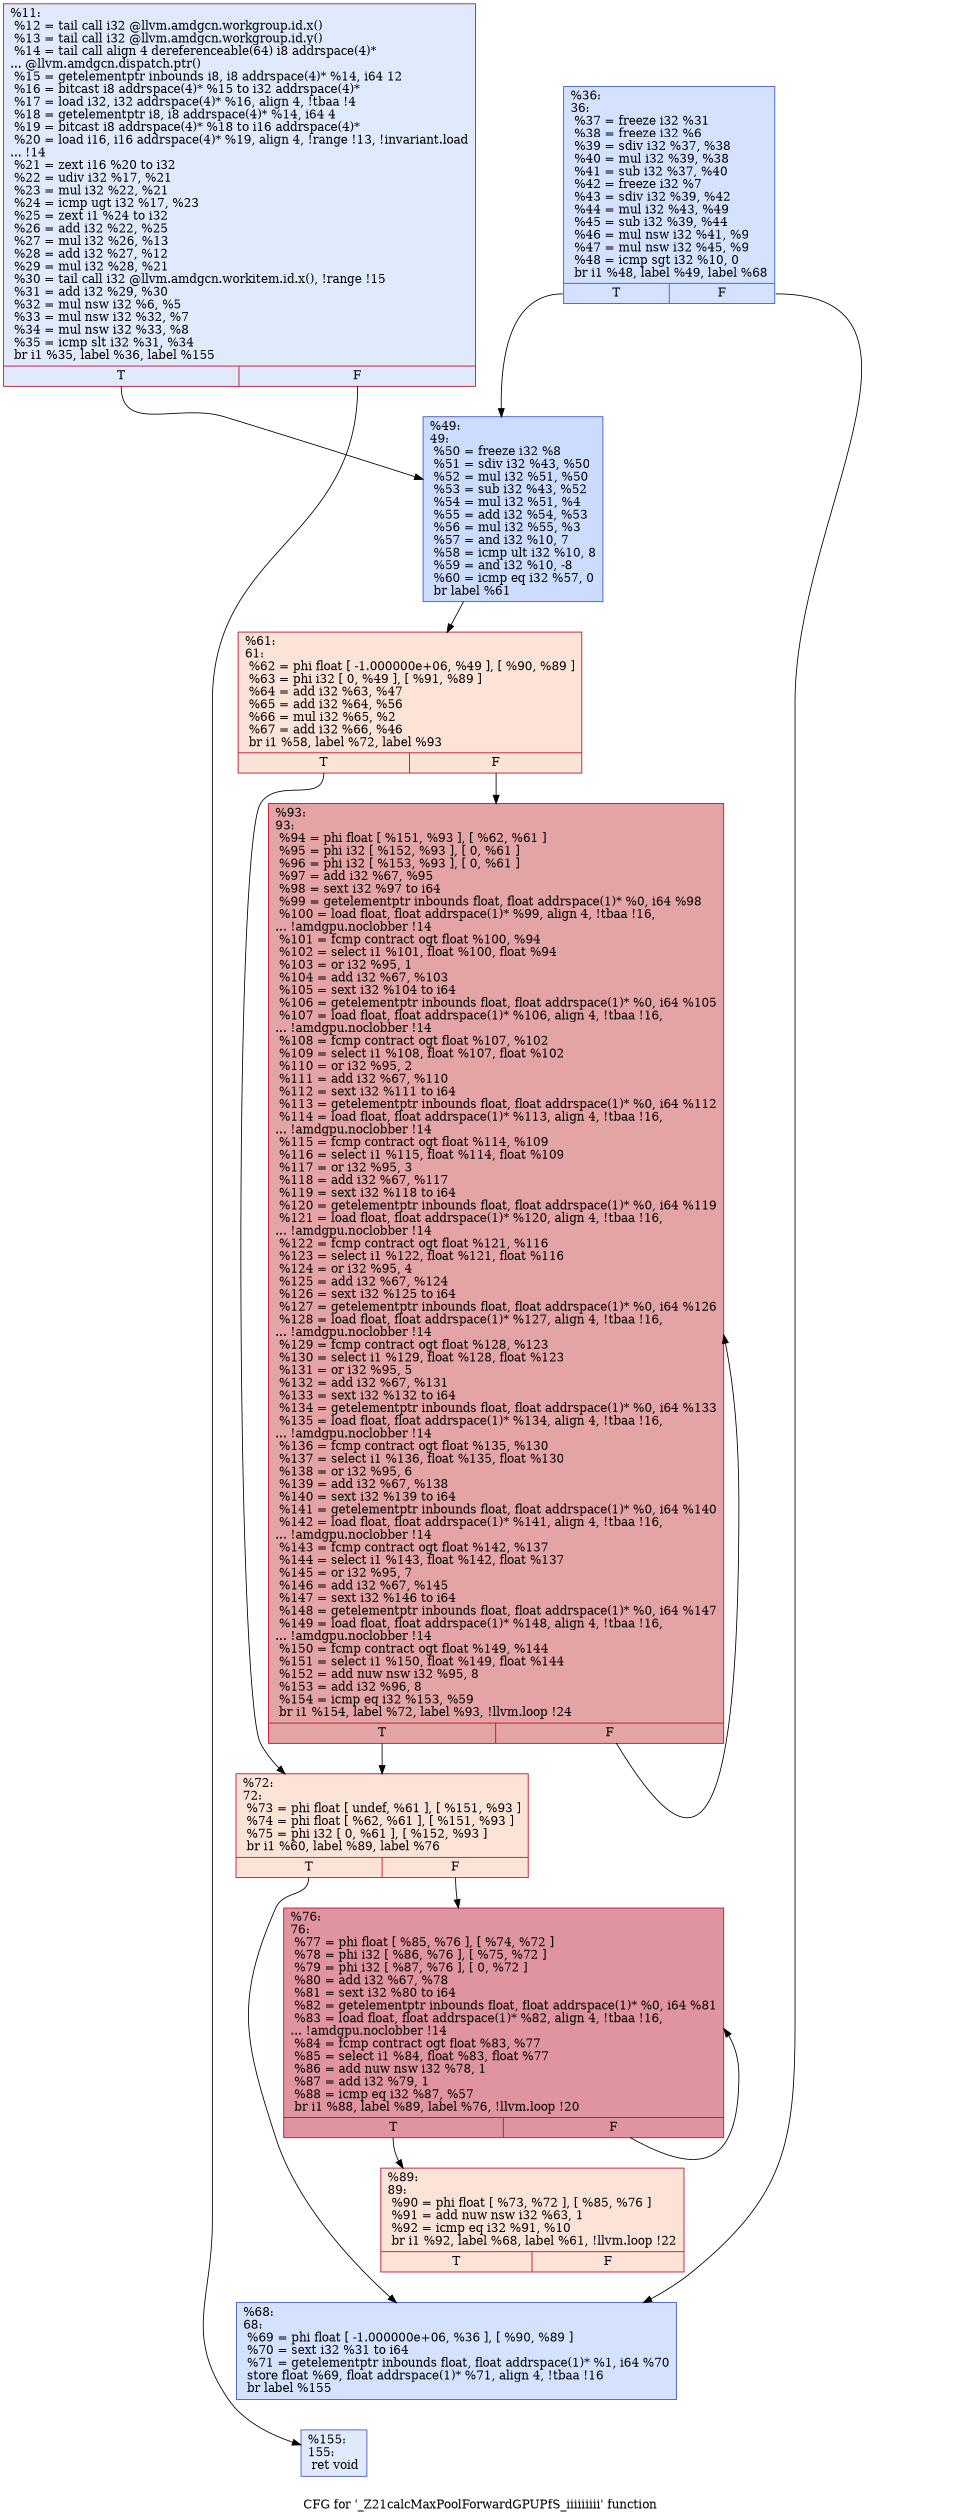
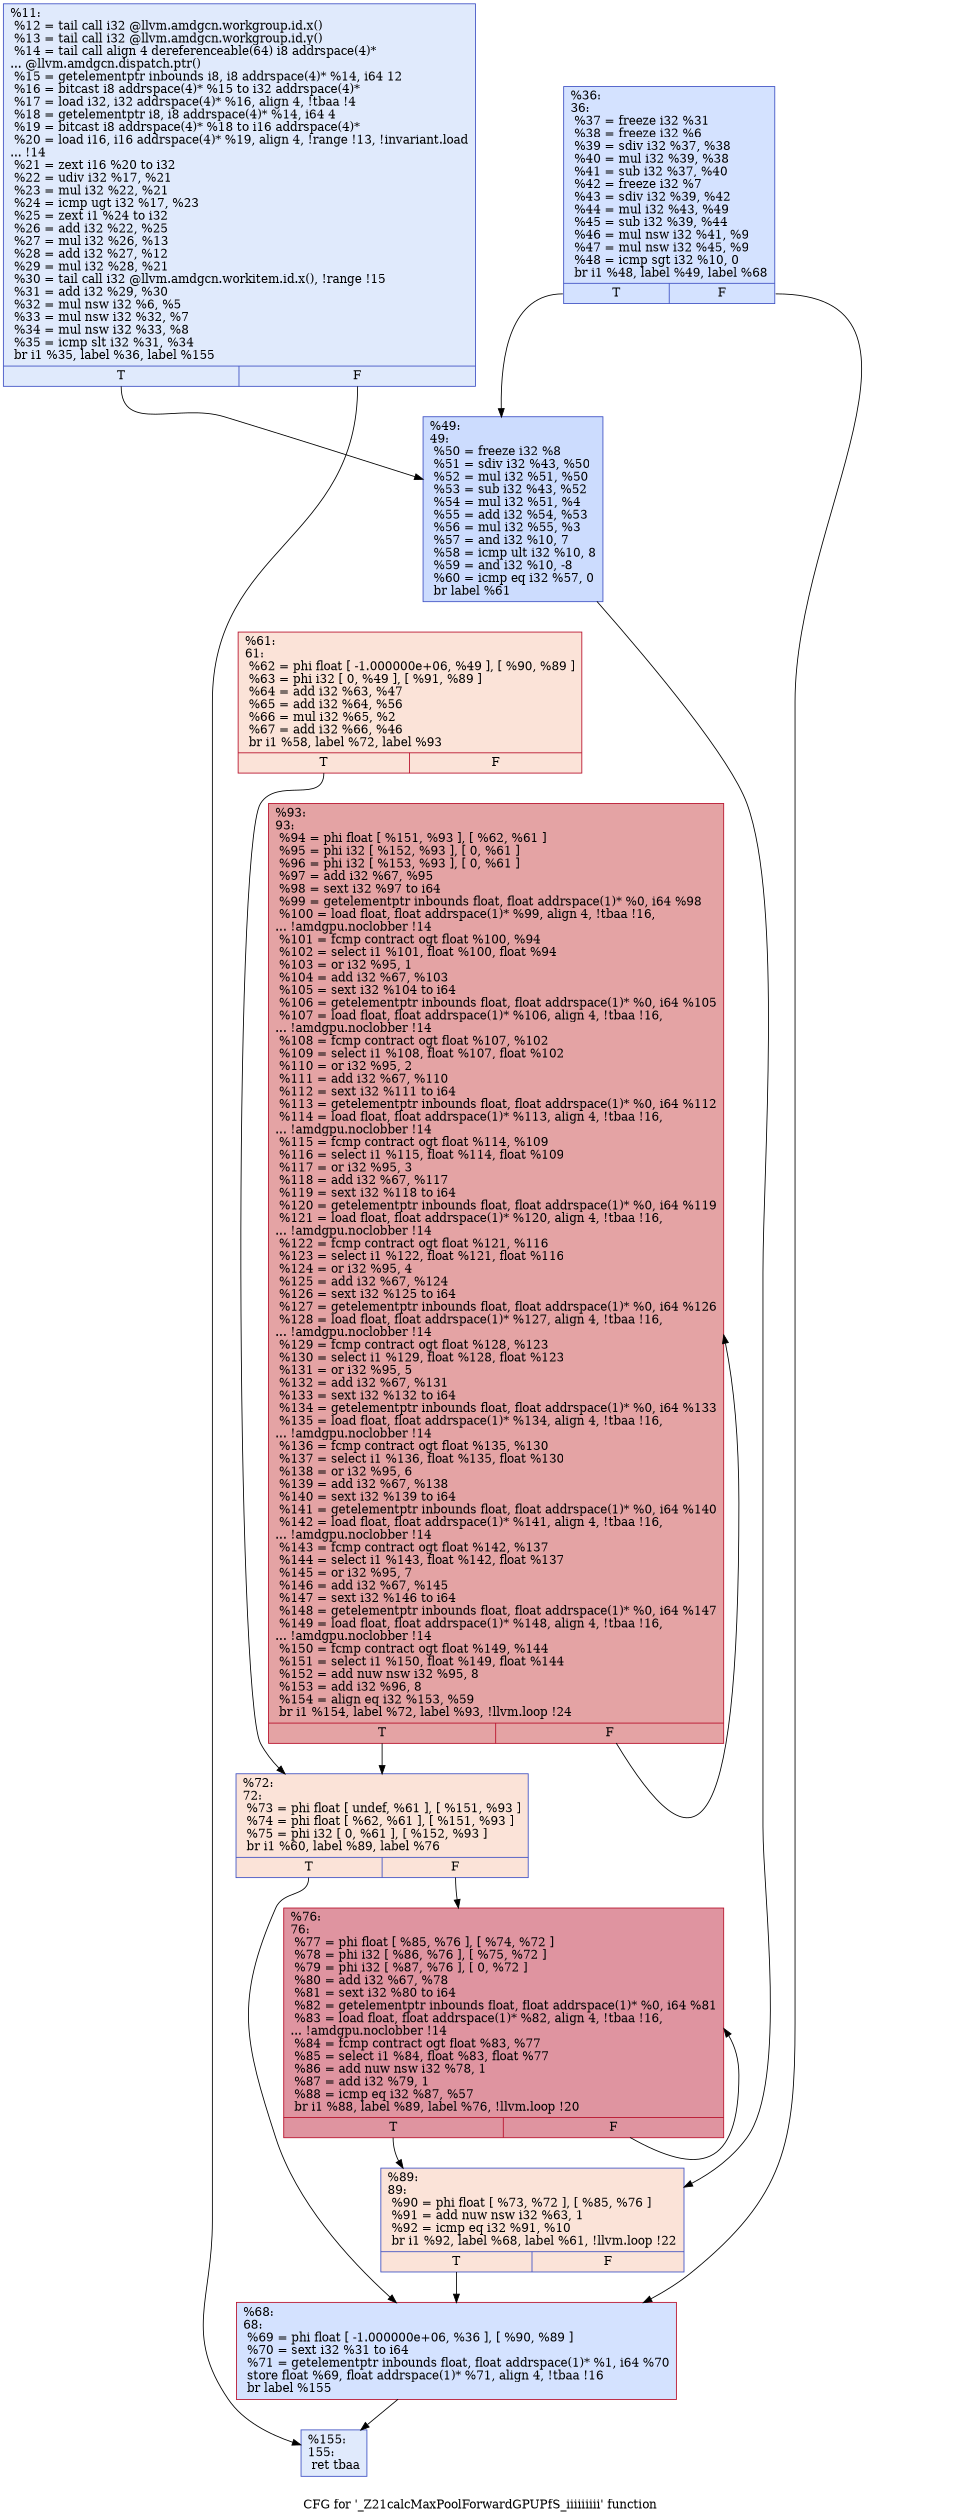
node "%11:": color #b70d28ff -> #3d50c3ff
edge "%49:" -> "%61:": now "%49:" -> "%89:"
edge "%61:" -> "%93:": removed
node "%93:": text "%154 = icmp eq i32 %153, %59" -> "%154 = align eq i32 %153, %59"
node "%72:": color #b70d28ff -> #3d50c3ff
node "%89:": color #b70d28ff -> #3d50c3ff
edge "%89:" -> "%68:": added
node "%68:": color #3d50c3ff -> #b70d28ff
edge "%68:" -> "%155:": added
node "%155:": text "ret void" -> "ret tbaa"
